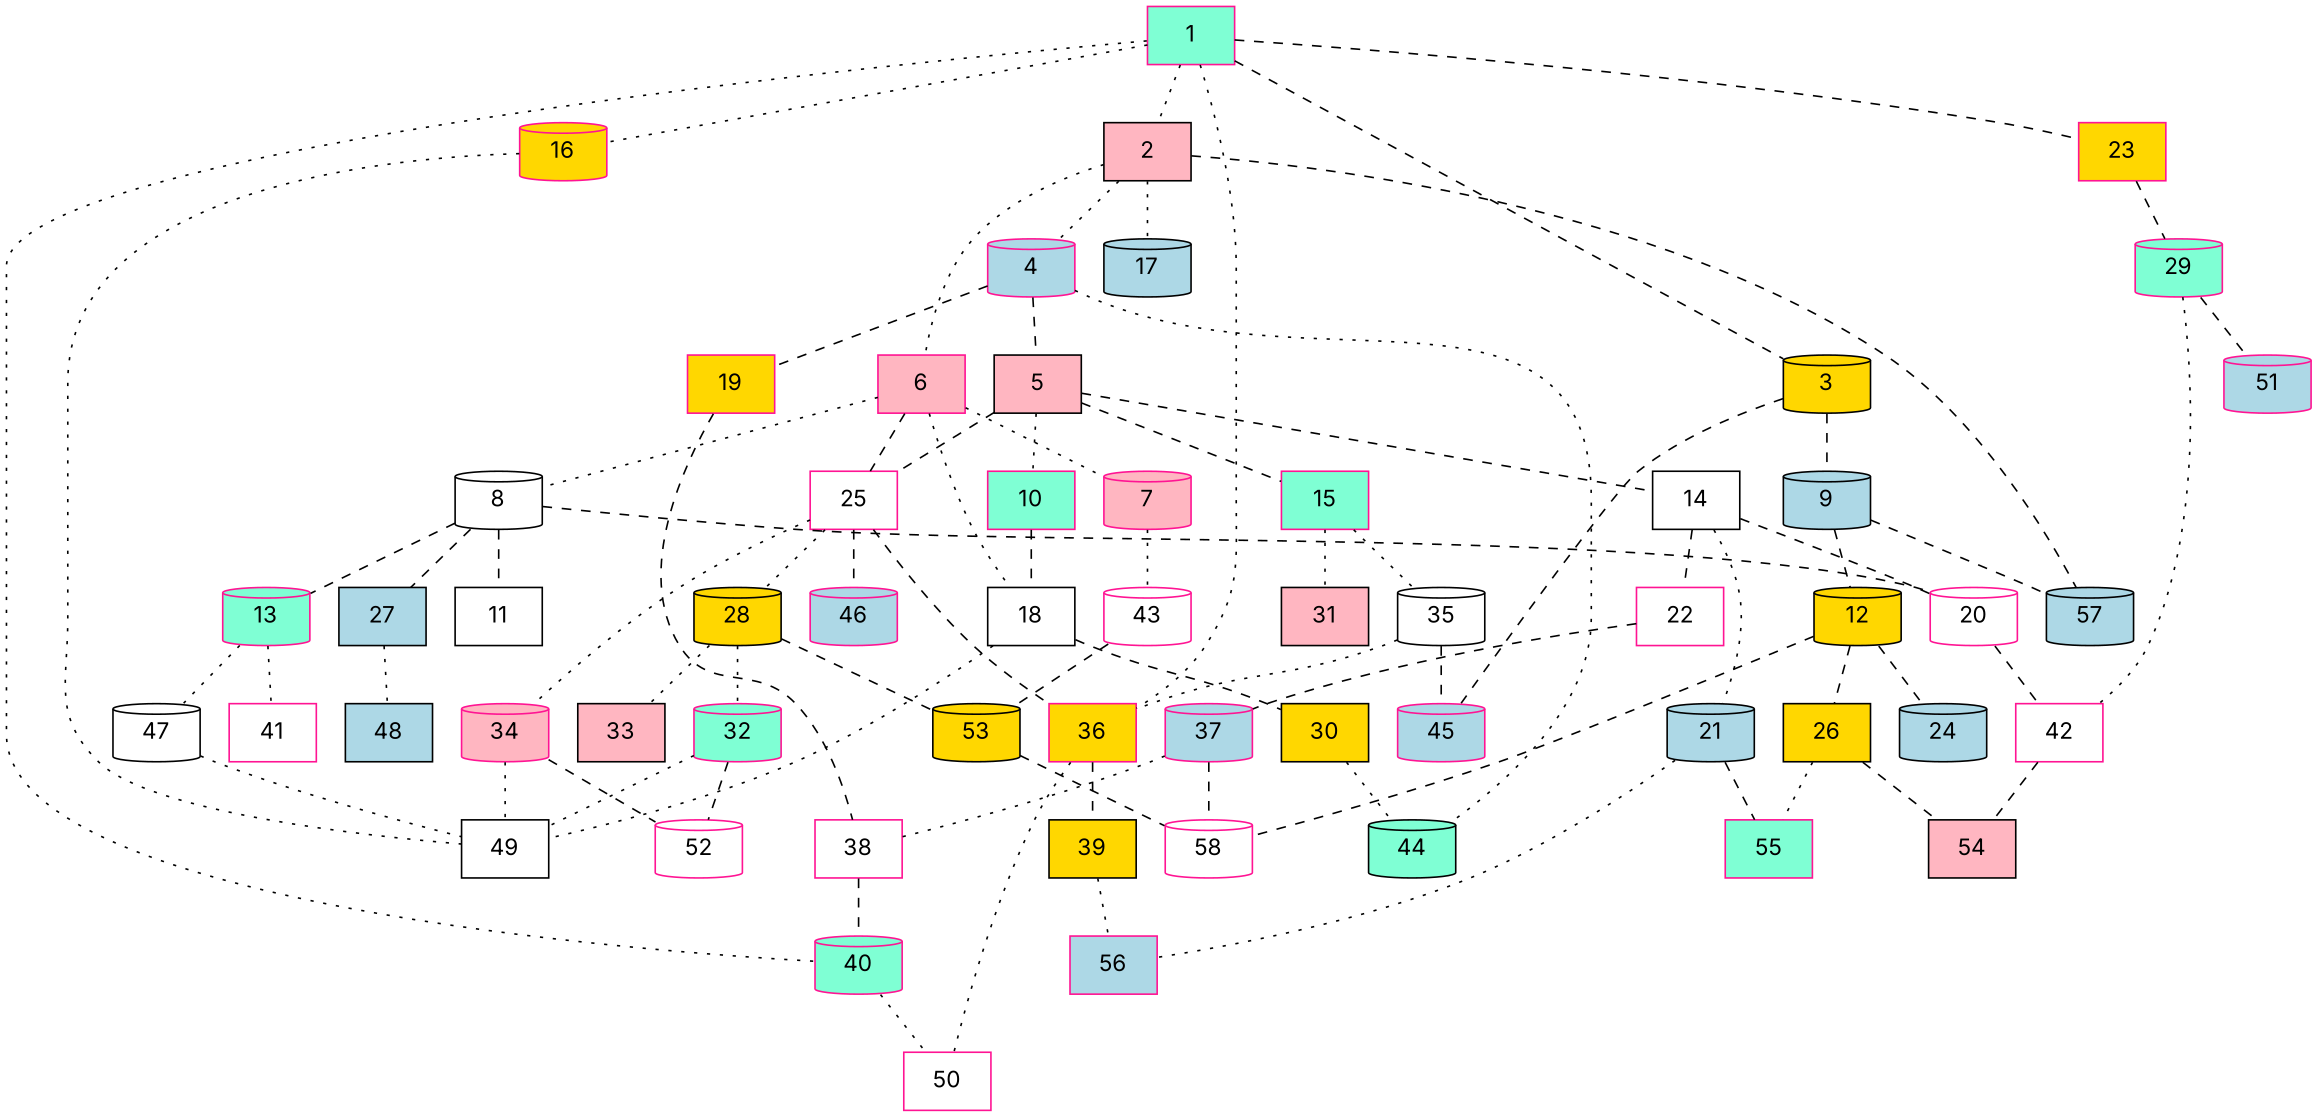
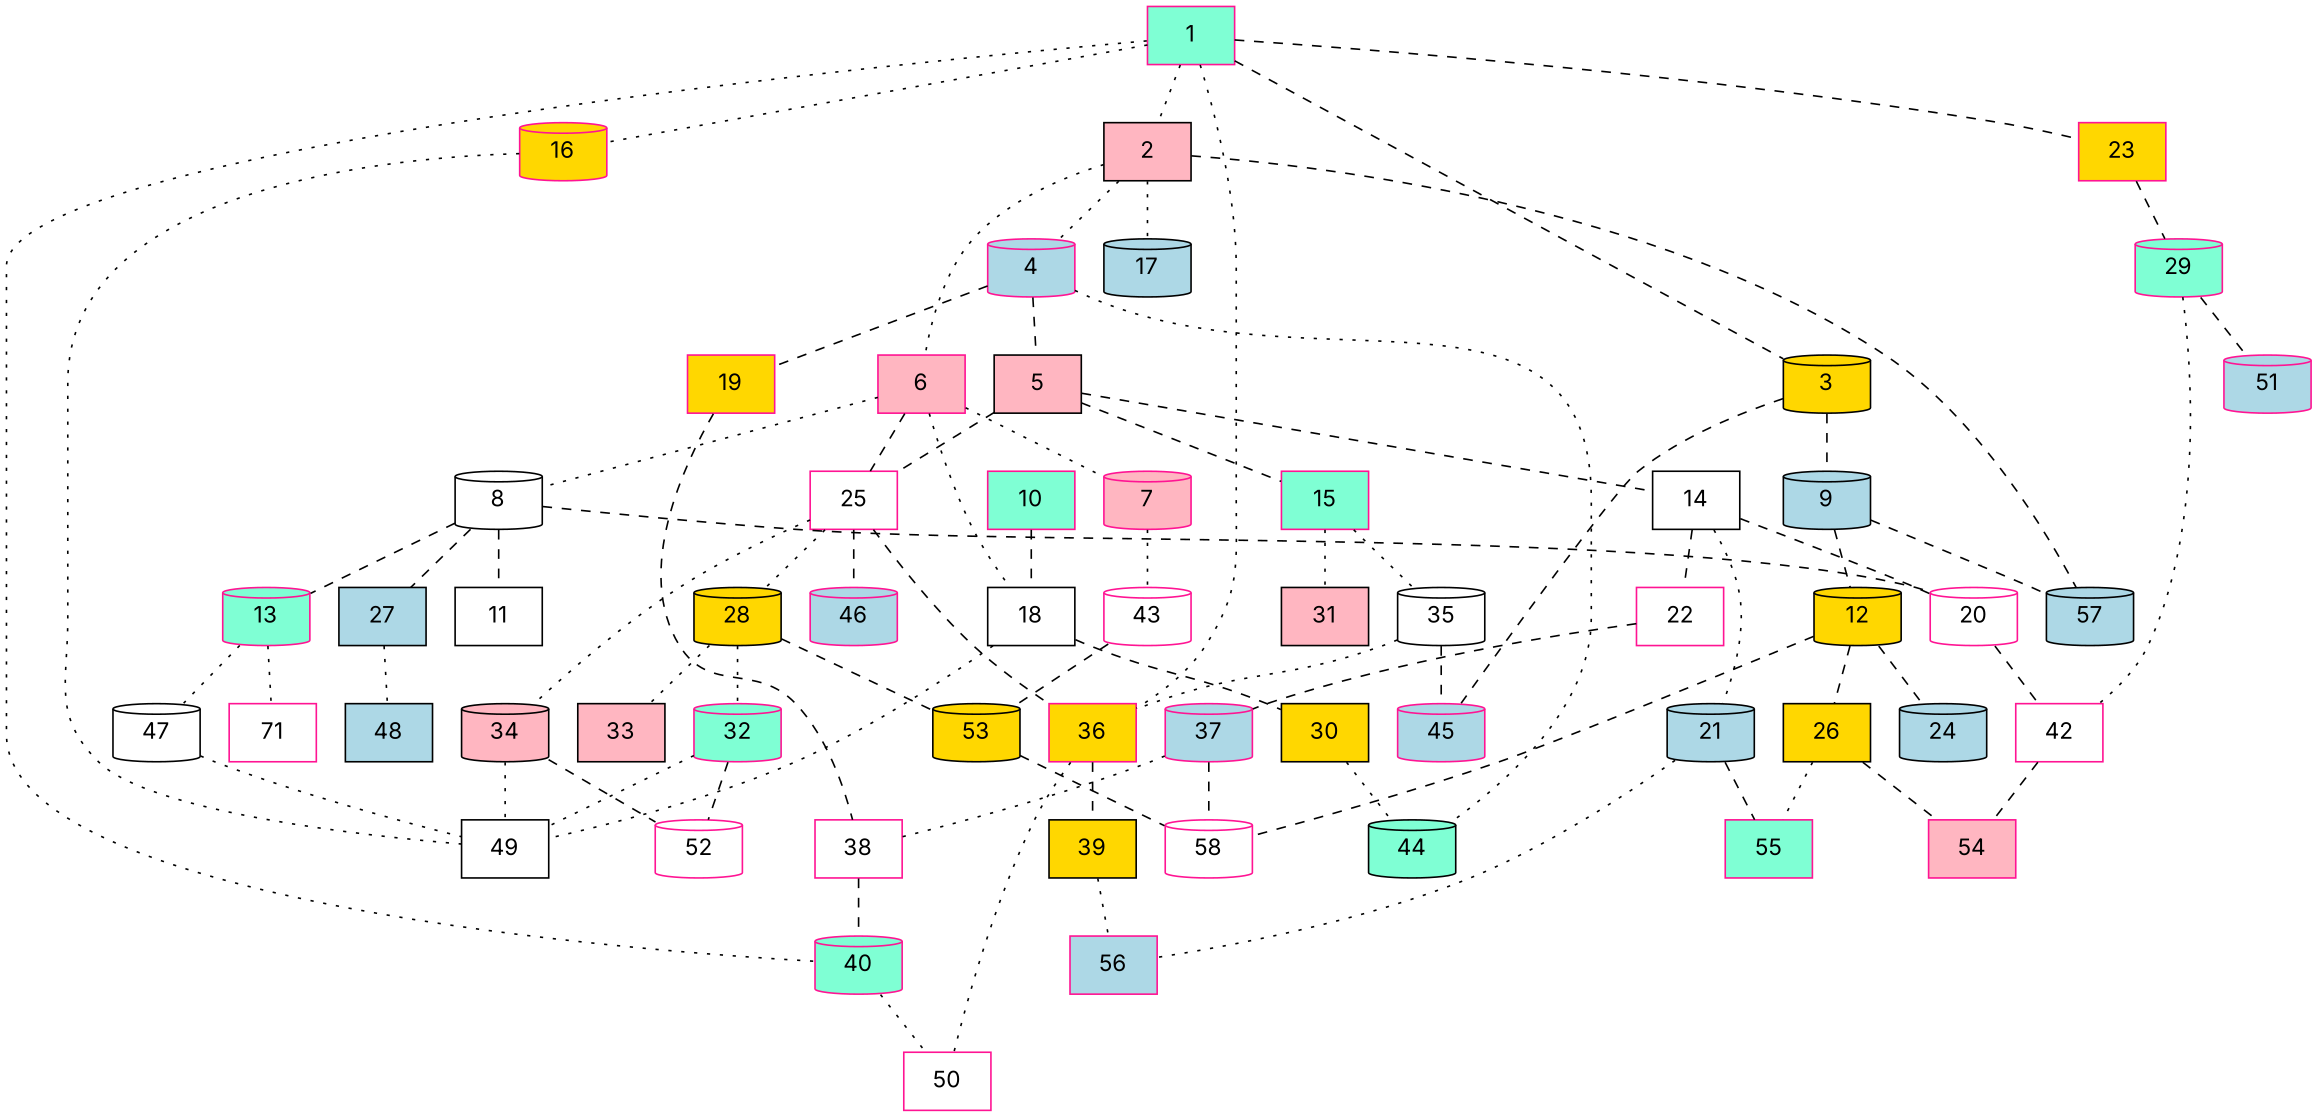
edge "5" -- "10": removed
node "41": label "41" -> "71"
node "34": color deeppink -> black
node "54": color black -> deeppink
